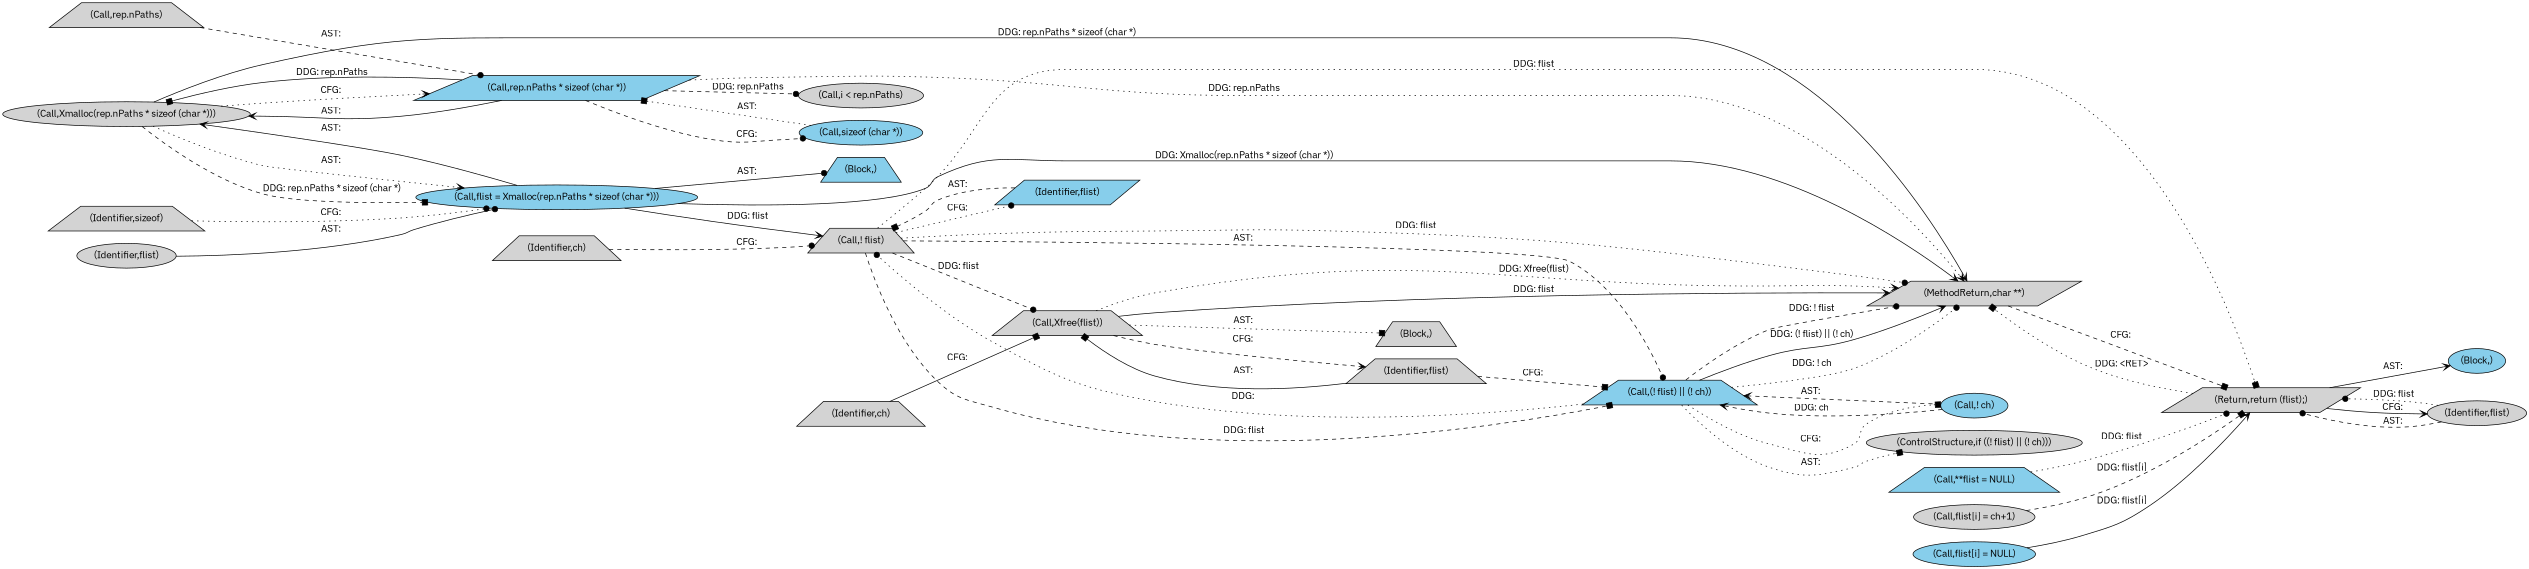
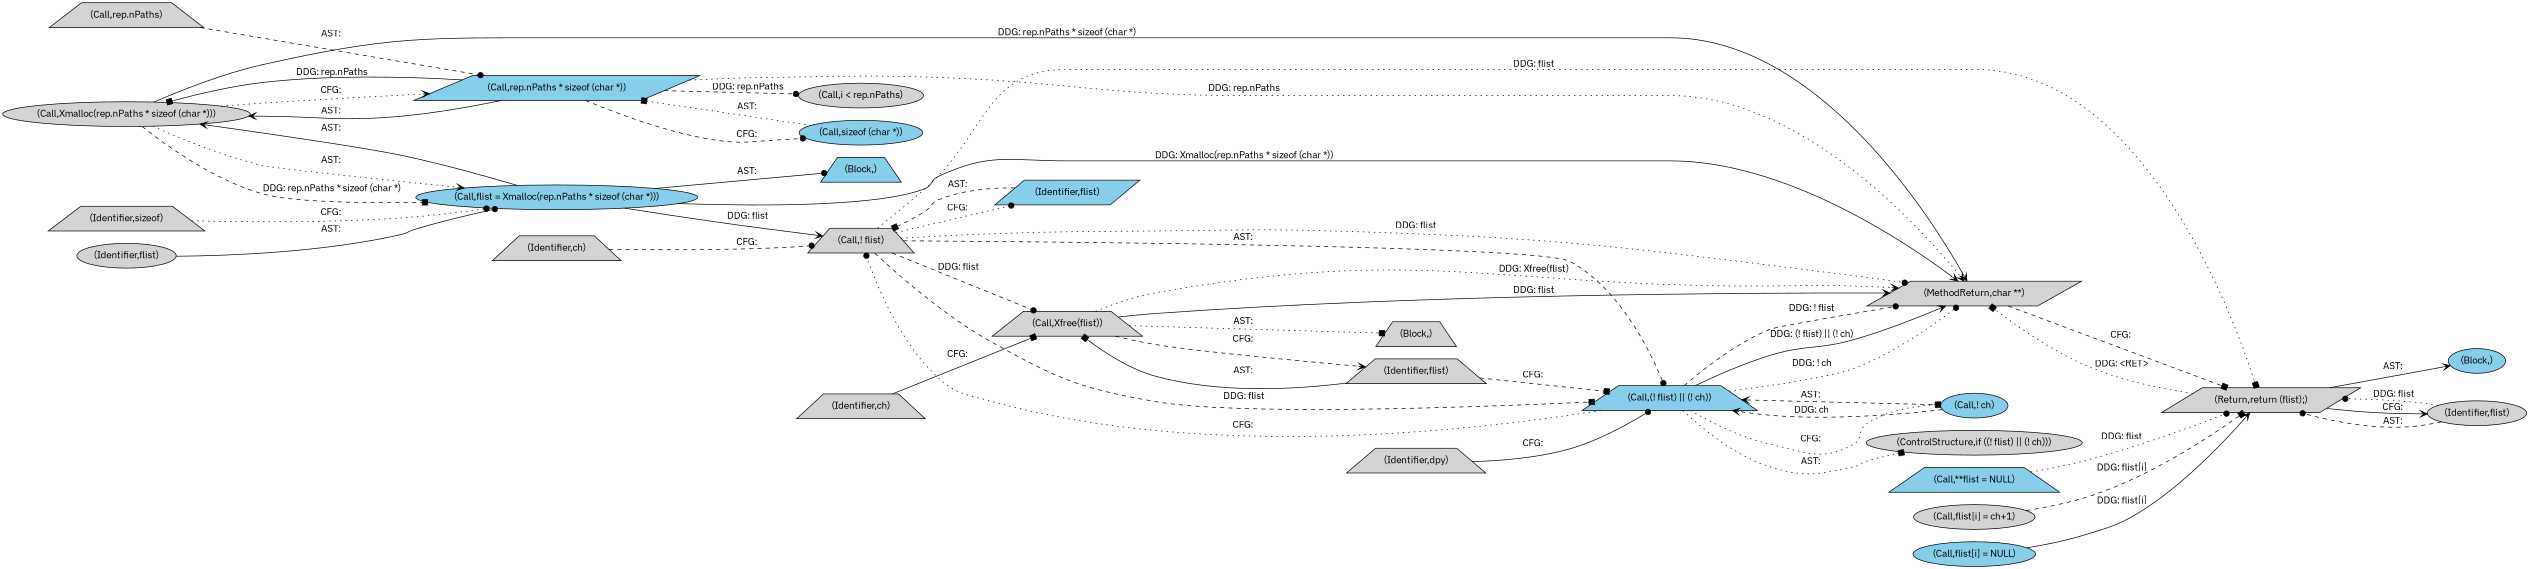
edge "(Call,(! flist) || (! ch))" -> "(Call,! flist)": label "DDG: " -> "CFG: "
node "(Identifier,dpy)": added
